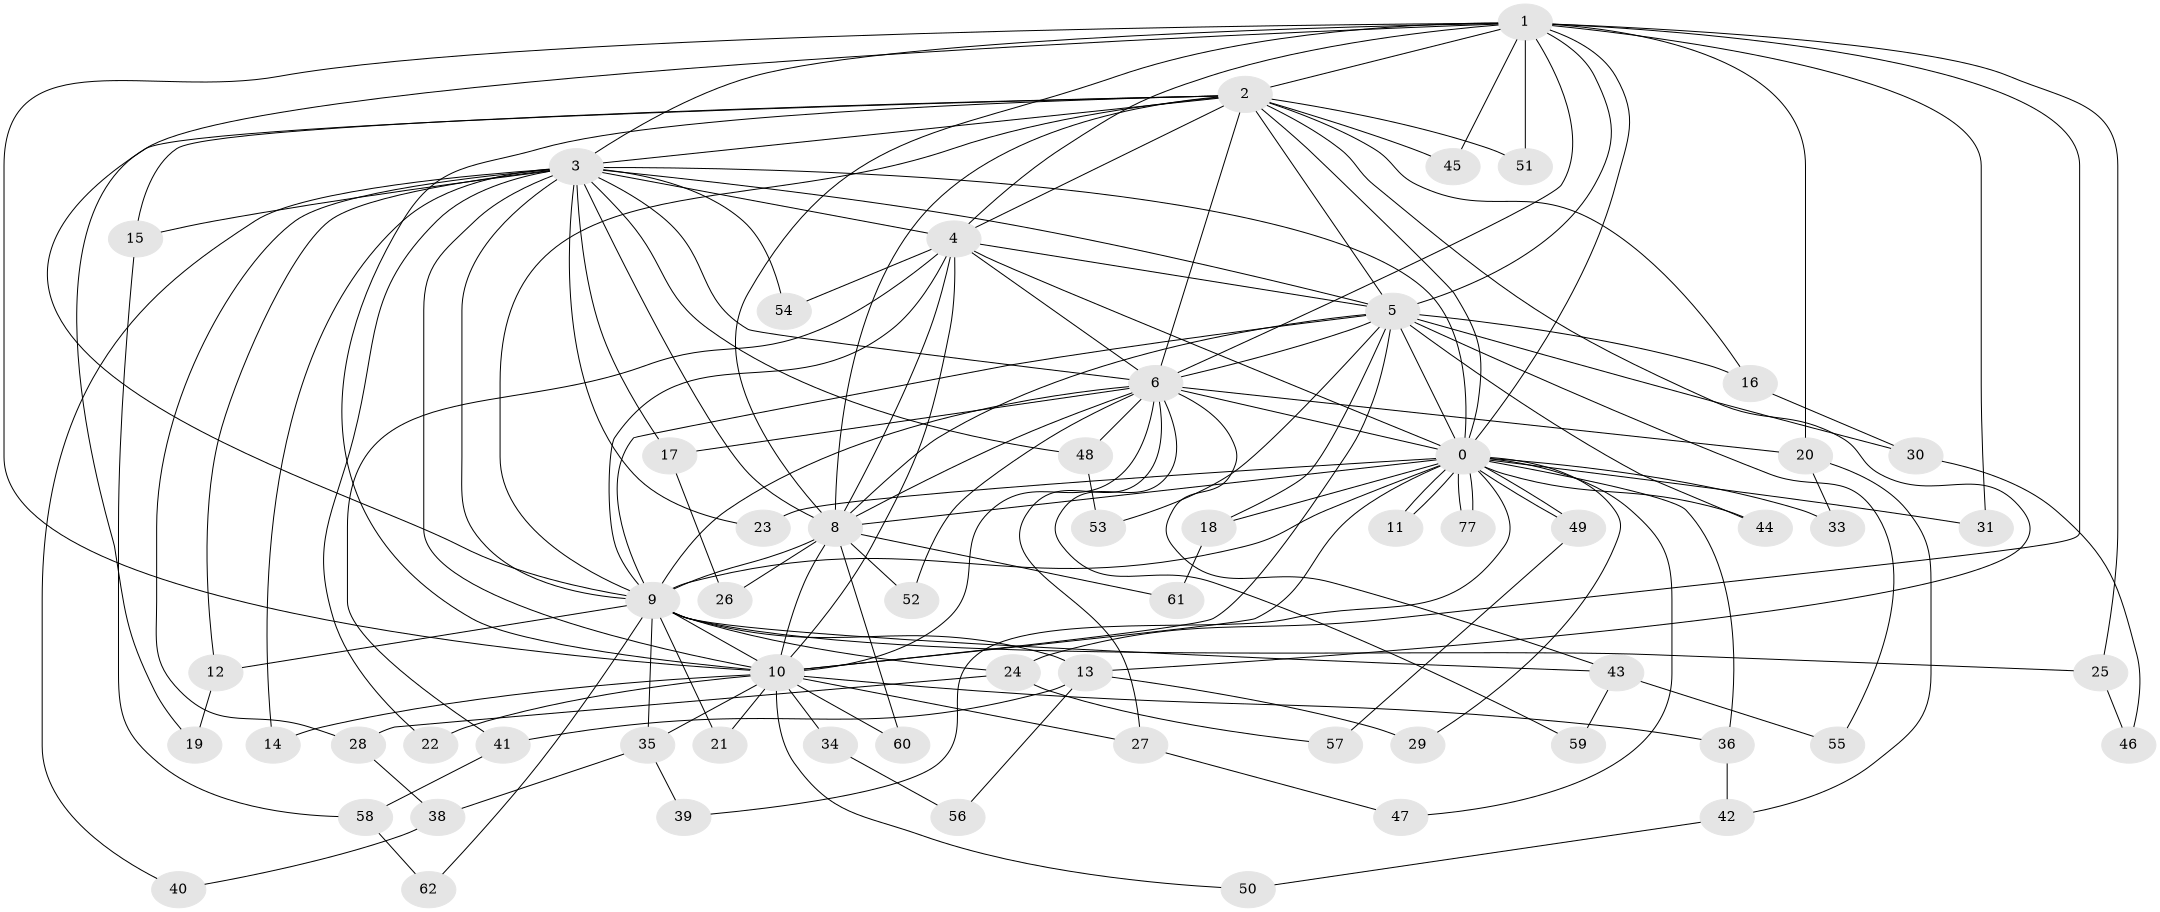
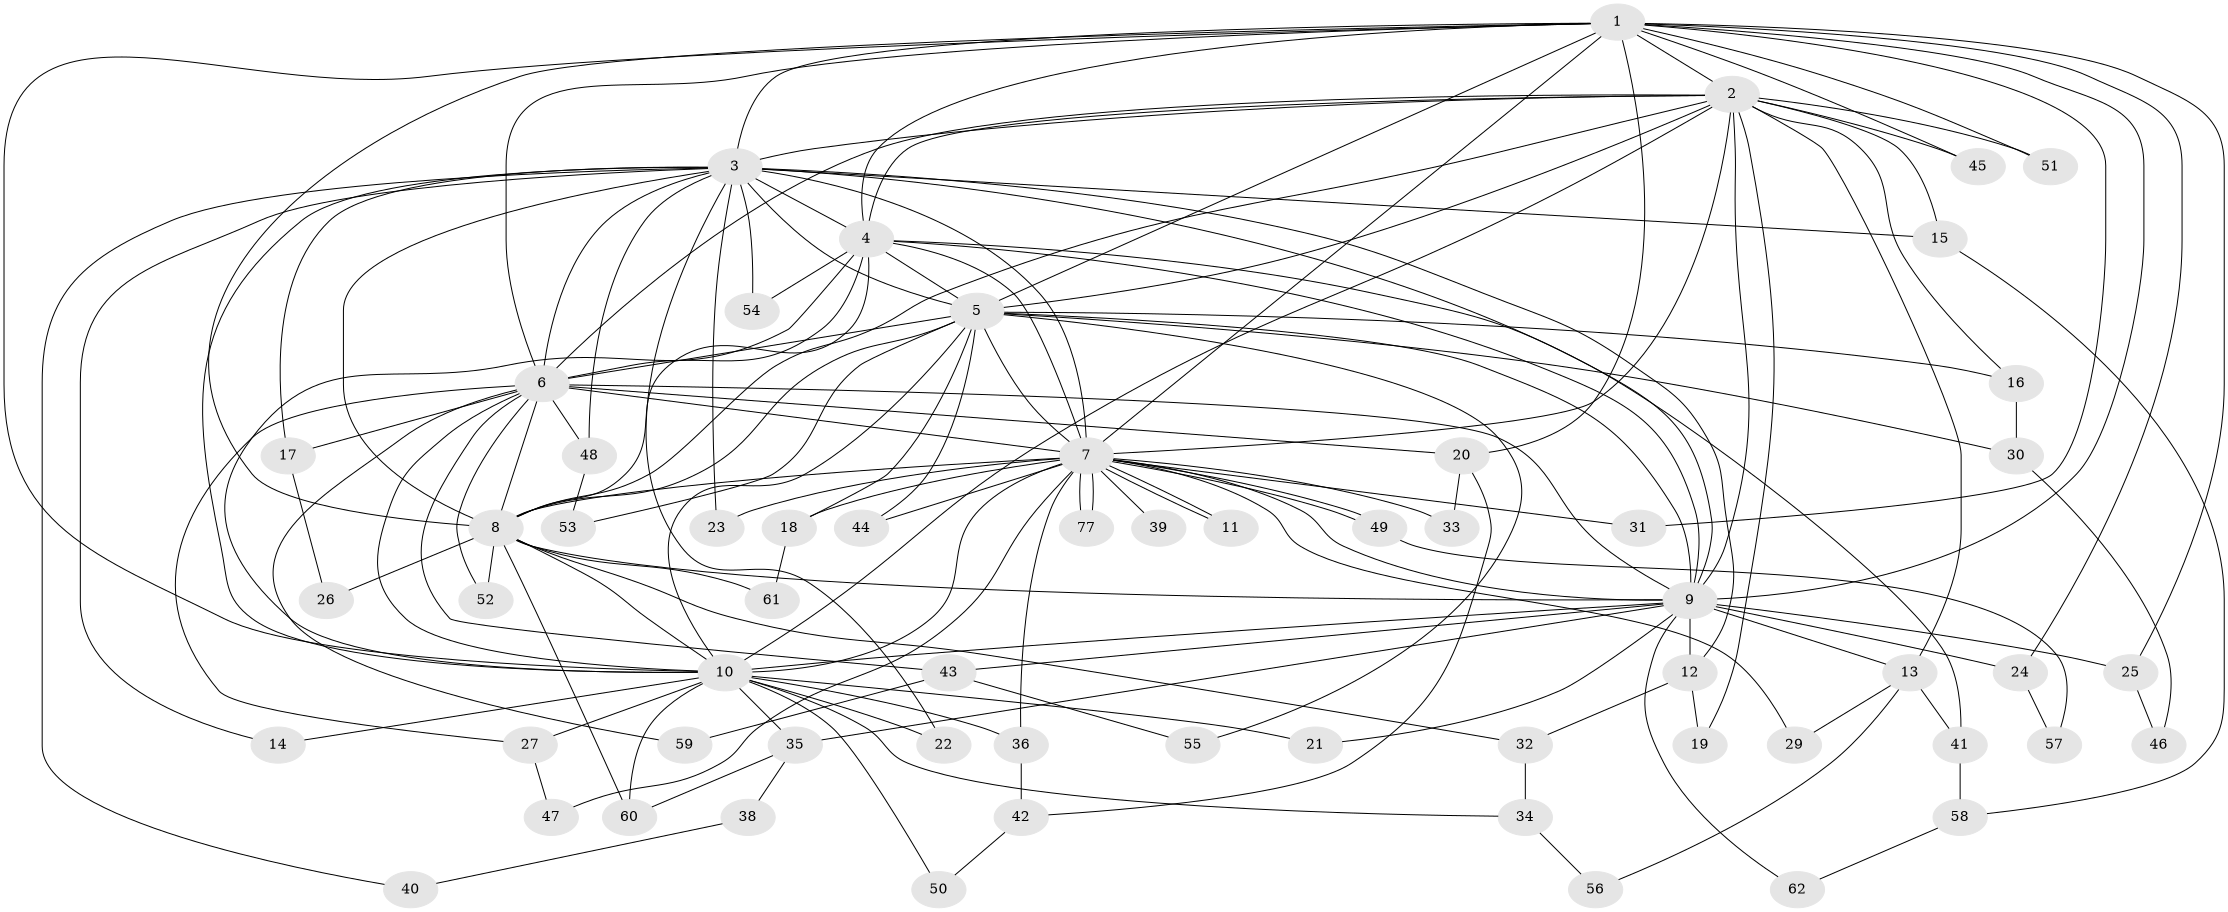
node "0": label "0" -> "7"
node "28": removed
node "32": added
edge "35" -- "39": now "35" -- "60"
